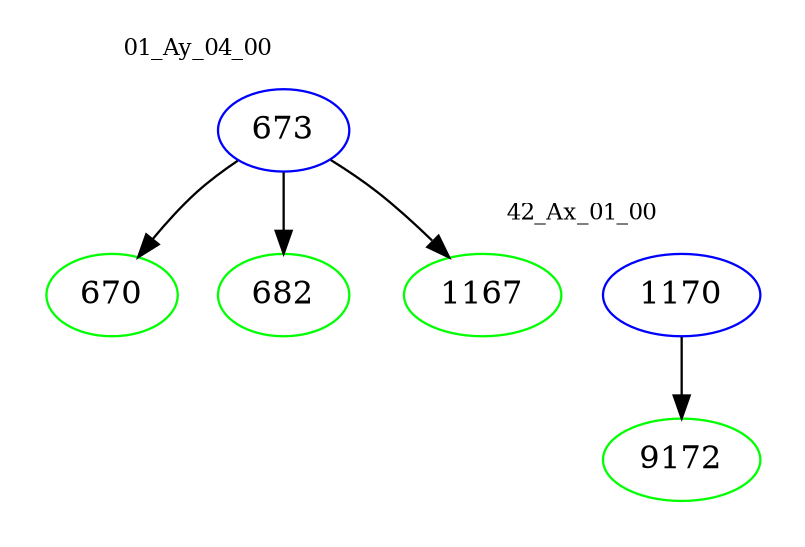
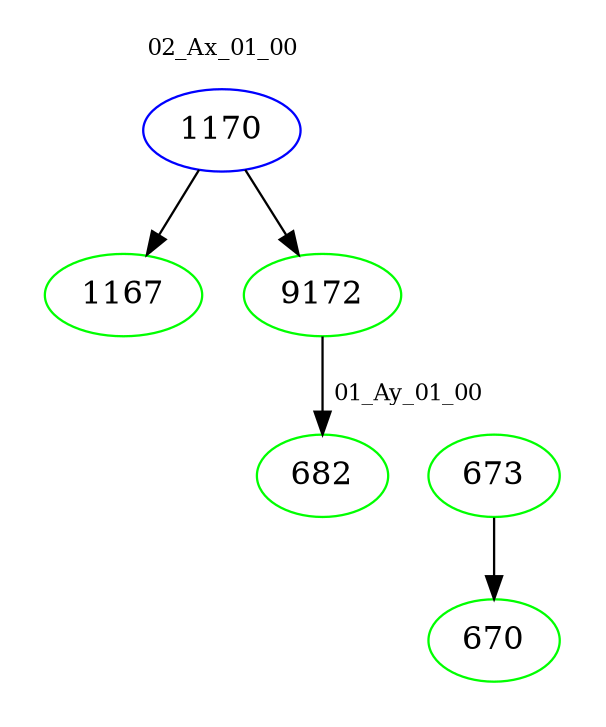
cluster "01_Ay_04_00": label "01_Ay_04_00" -> "01_Ay_01_00"
node "673": color blue -> green
edge "673" -> "682": now "9172" -> "682"
edge "673" -> "1167": now "1170" -> "1167"
cluster "42_Ax_01_00": label "42_Ax_01_00" -> "02_Ax_01_00"
